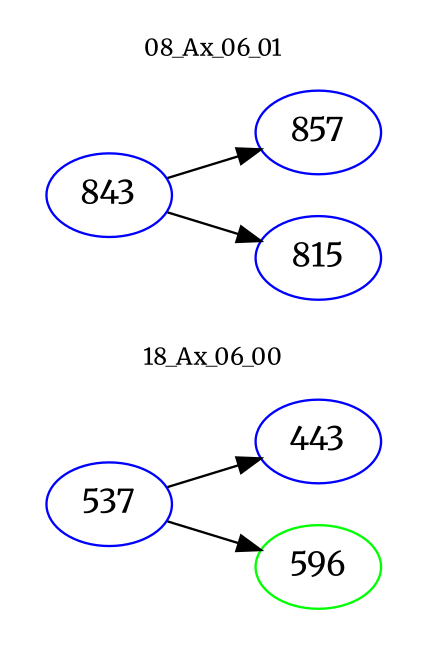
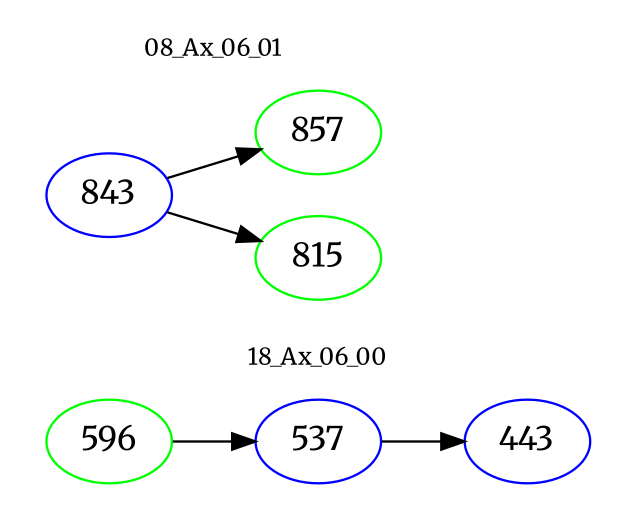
node "857": color blue -> green
node "815": color blue -> green
edge "537" -> "596": reversed
